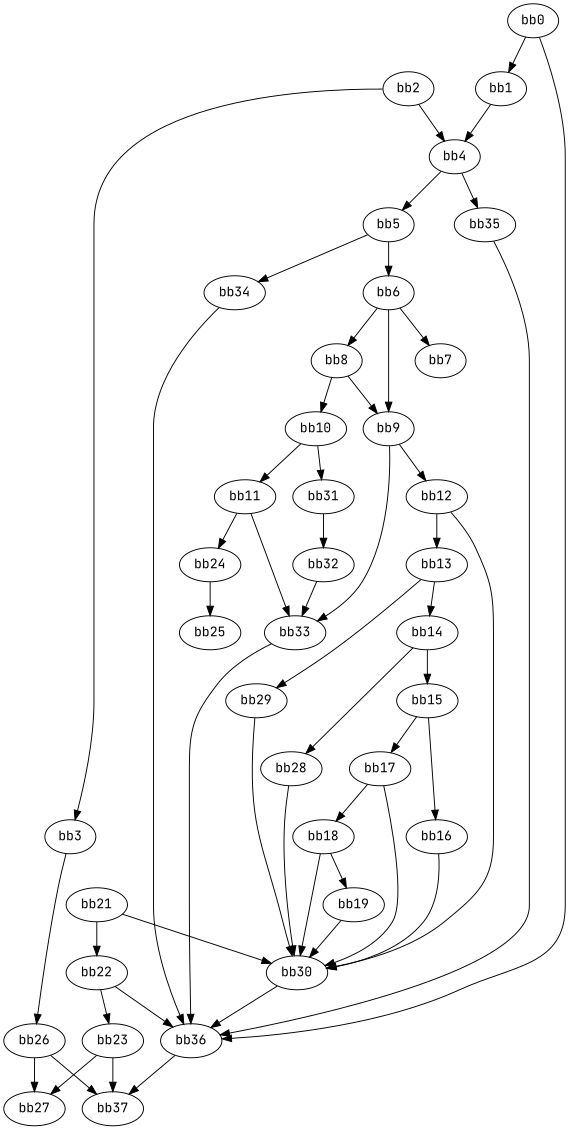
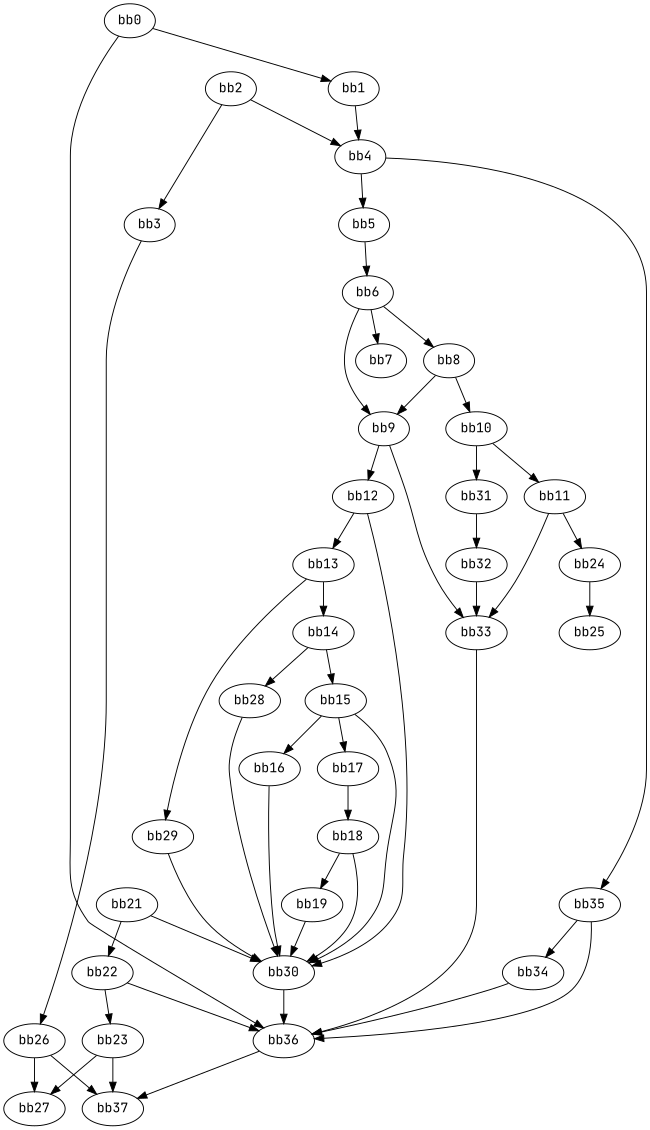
edge "bb5" -> "bb34": now "bb35" -> "bb34"
edge "bb17" -> "bb30": now "bb15" -> "bb30"
